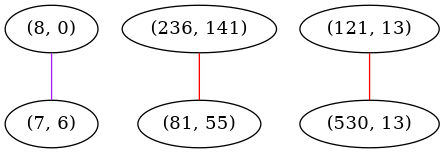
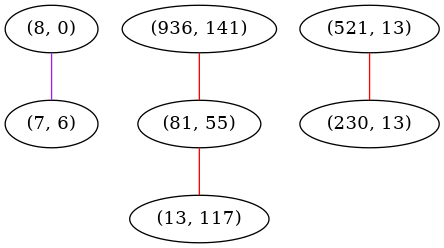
node "(236, 141)": label "(236, 141)" -> "(936, 141)"
node "(121, 13)": label "(121, 13)" -> "(521, 13)"
node "(530, 13)": label "(530, 13)" -> "(230, 13)"
node "(13, 117)": added
